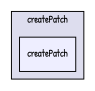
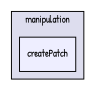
cluster "createPatch": label "createPatch" -> "manipulation"
